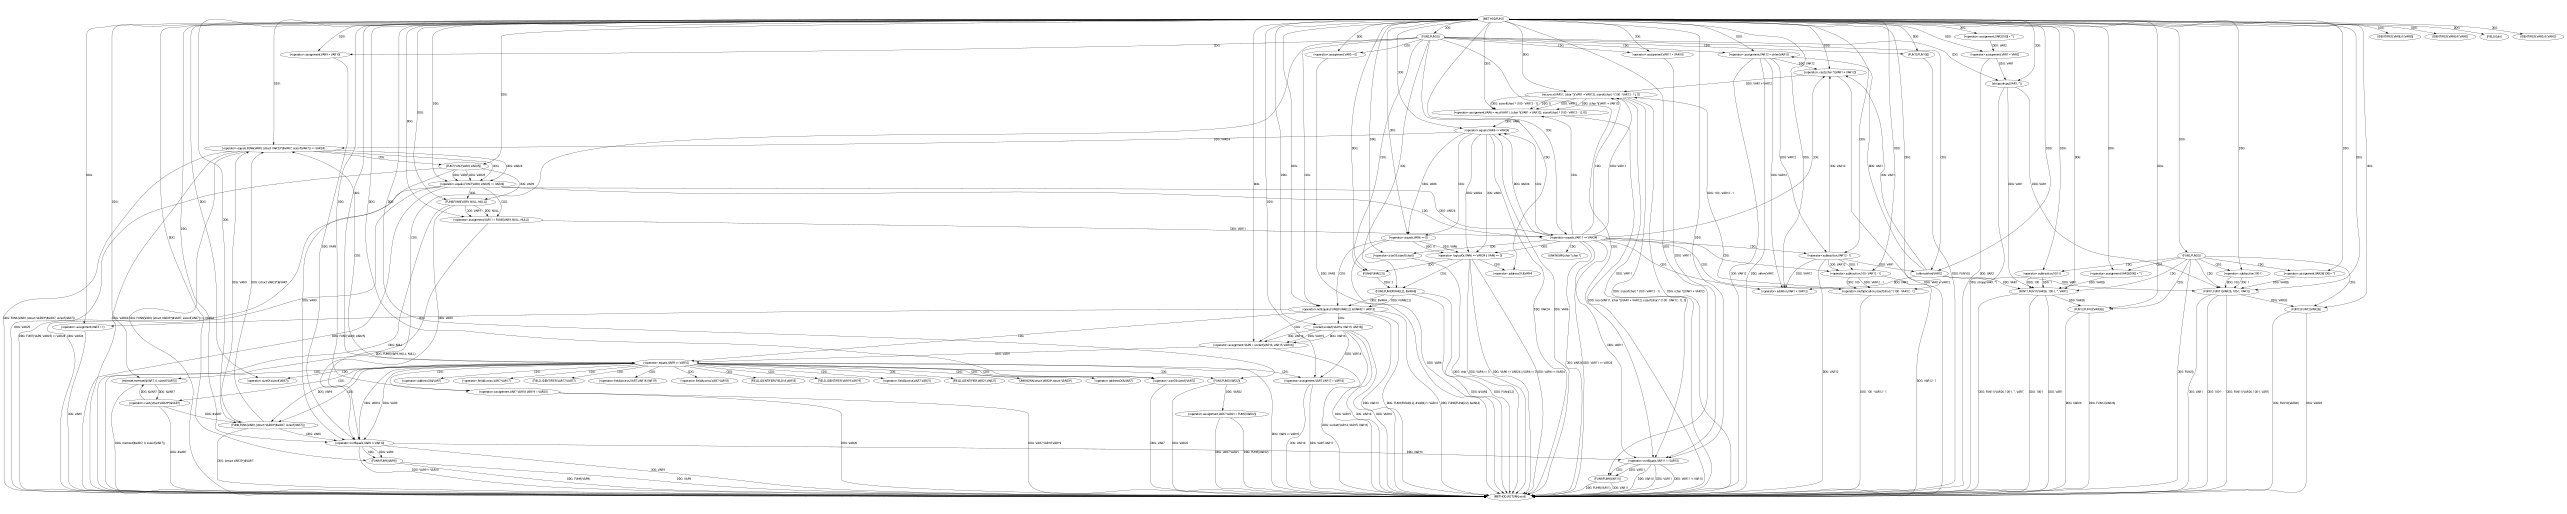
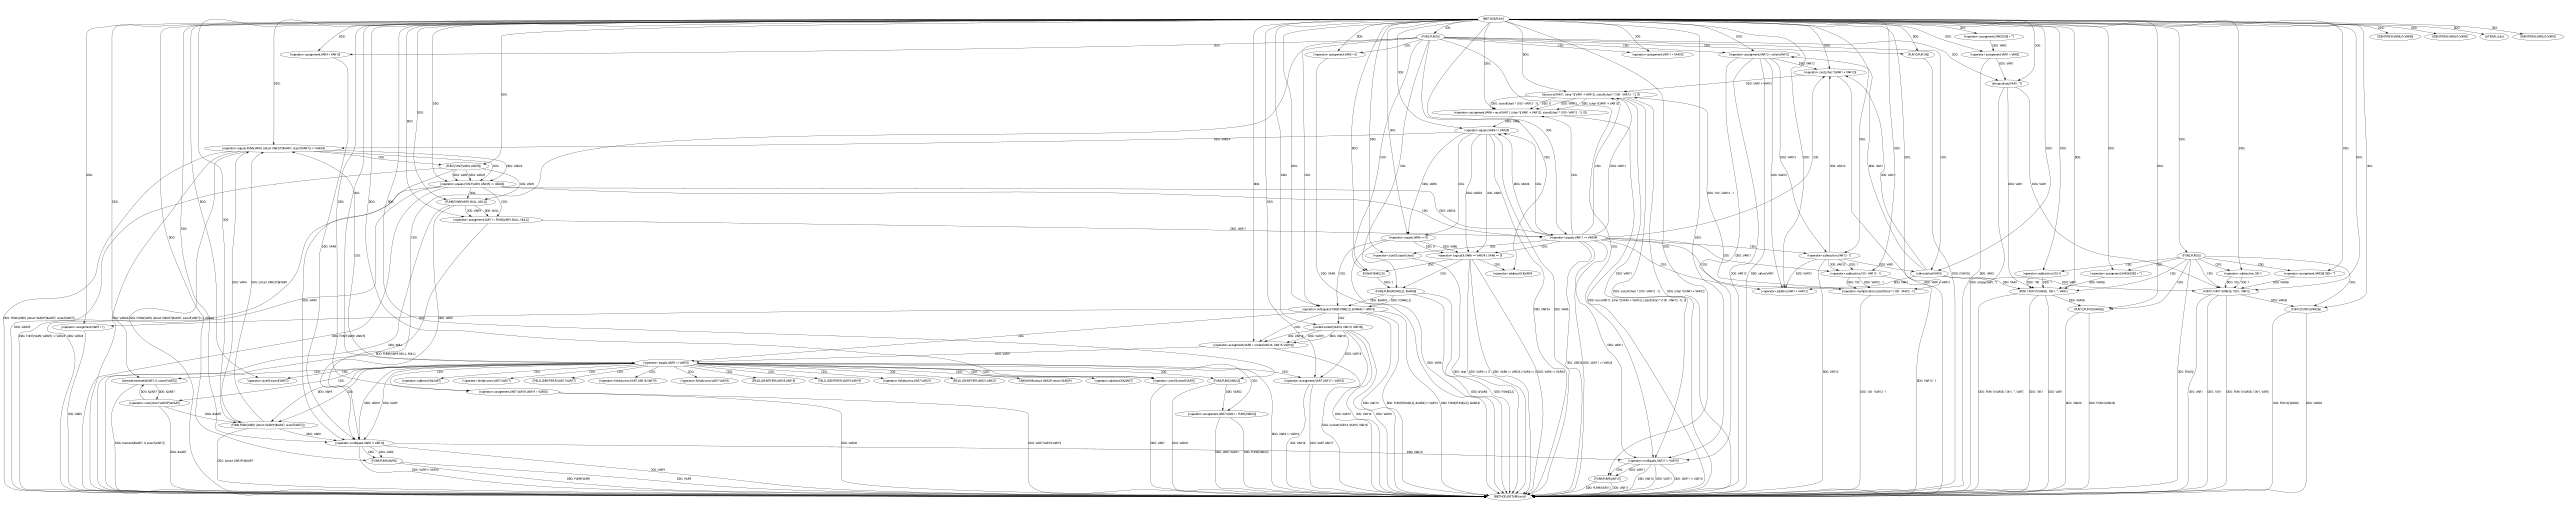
node "(FIELD,0,do)": label "(FIELD,0,do)" -> "(LITERAL,0,do)"
node "(UNKNOWN,char *,char *)": removed
edge "(<operator>.assignment,VAR11 = VAR10)" -> "(<operator>.notEquals,VAR11 != VAR10)": now "(<operator>.assignment,VAR12 = strlen(VAR1))" -> "(<operator>.notEquals,VAR11 != VAR10)"
edge "(<operator>.equals,VAR9 == VAR10)" -> "(<operator>.assignment,VAR7.VAR21 = FUN5(VAR22))": added, label "CDG:"
node "(FIELD_IDENTIFIER,FIELD18,VAR18)": label "(FIELD_IDENTIFIER,FIELD18,VAR18)" -> "(FIELD_IDENTIFIER,VAR18,VAR18)"
